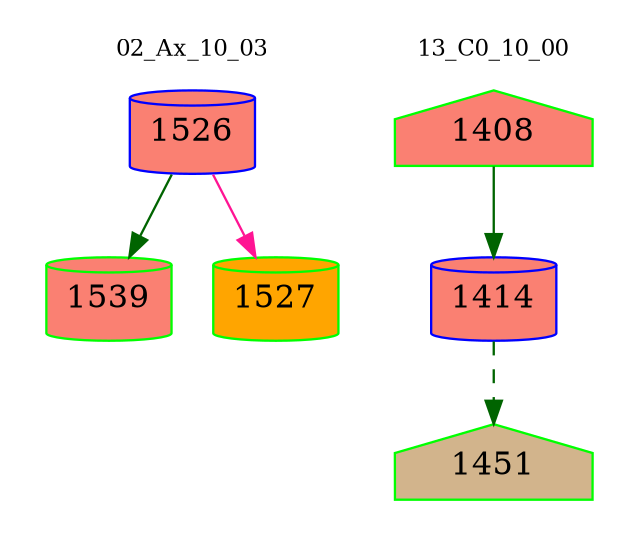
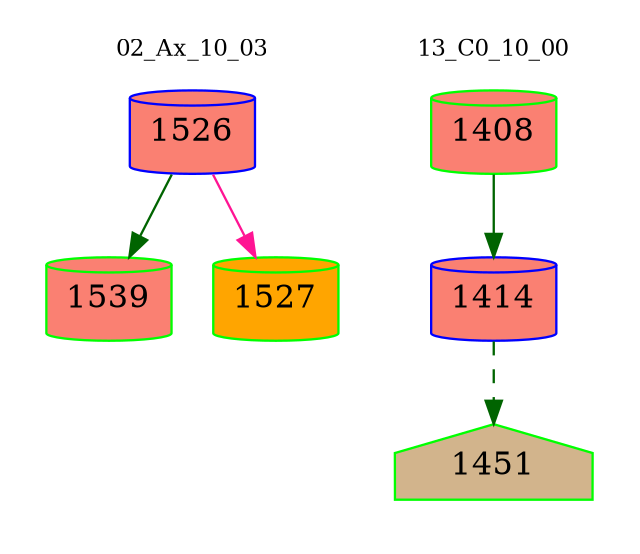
node "1408": shape house -> cylinder
